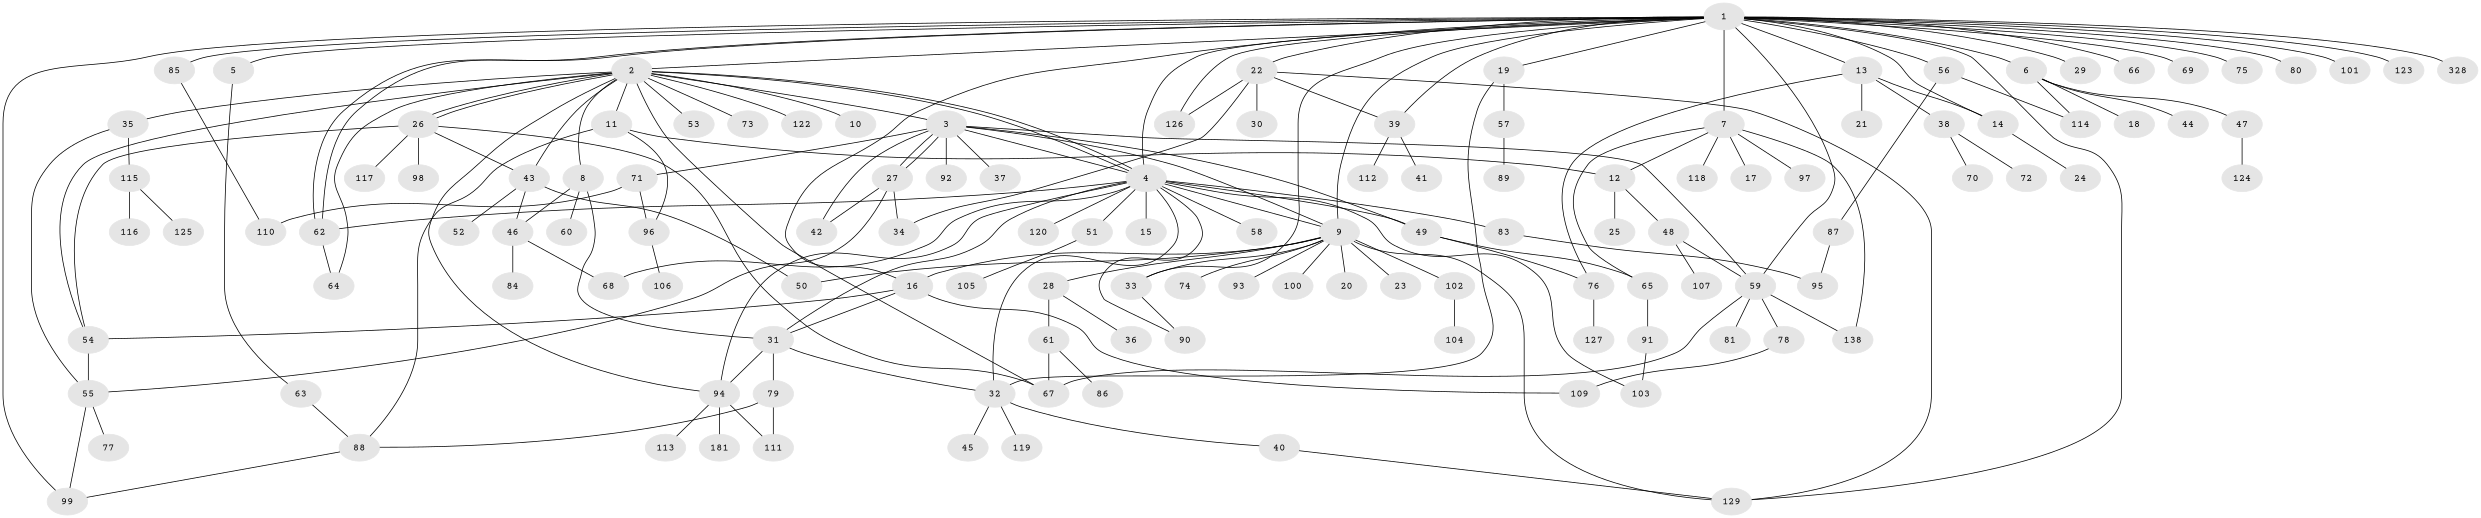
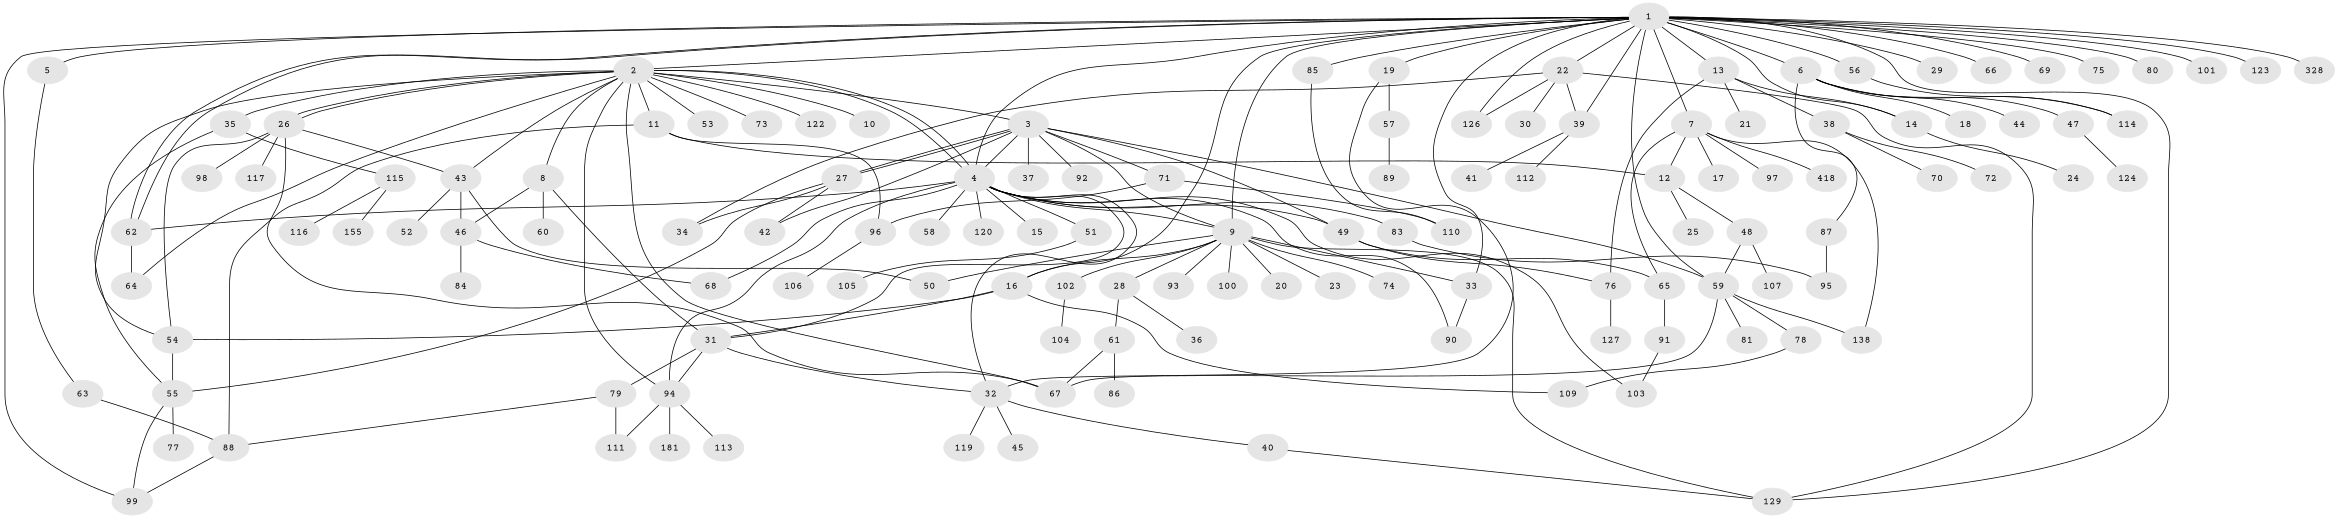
edge "56" -- "87": now "6" -- "87"
node "118": label "118" -> "418"
node "125": label "125" -> "155"
